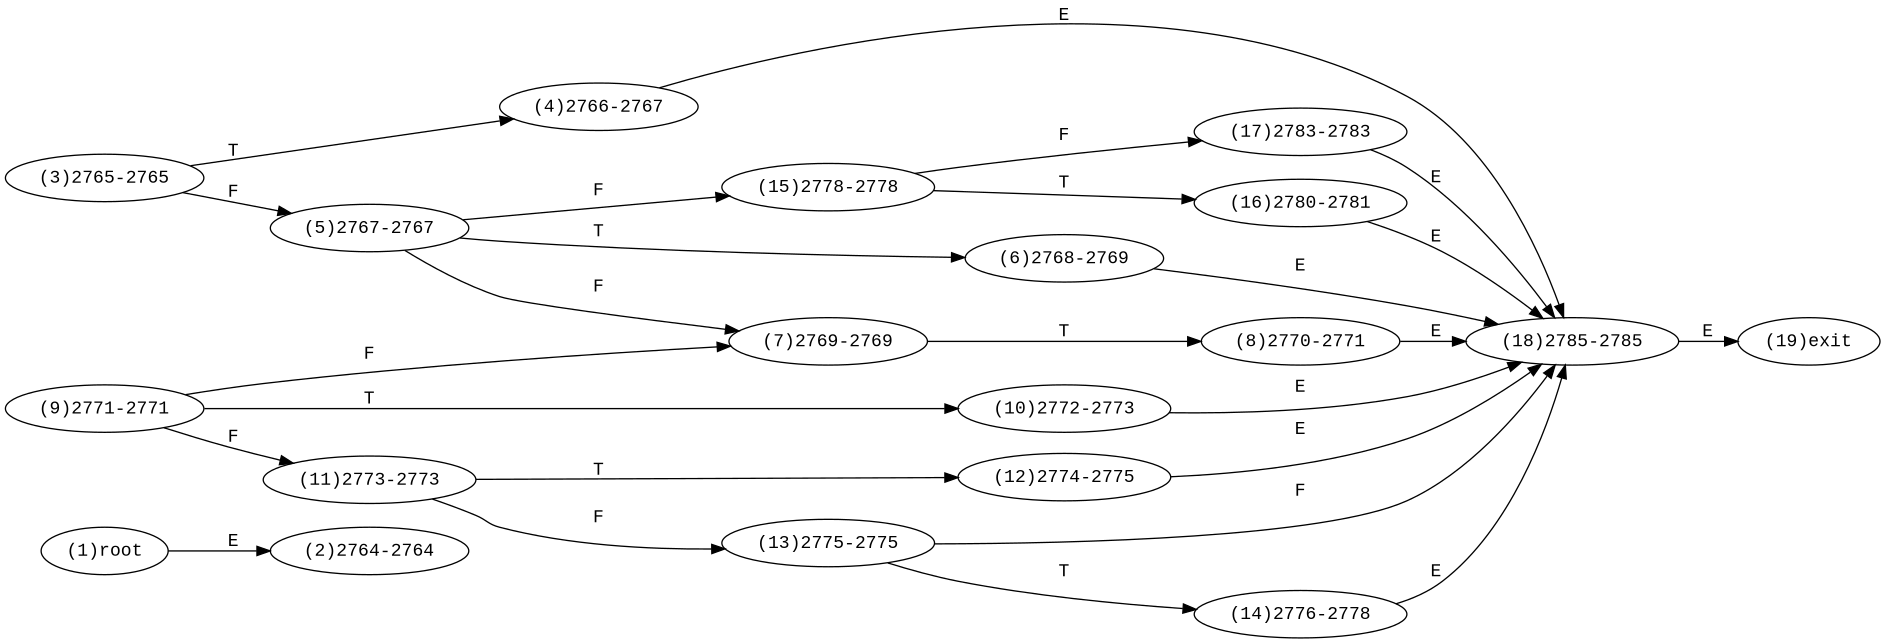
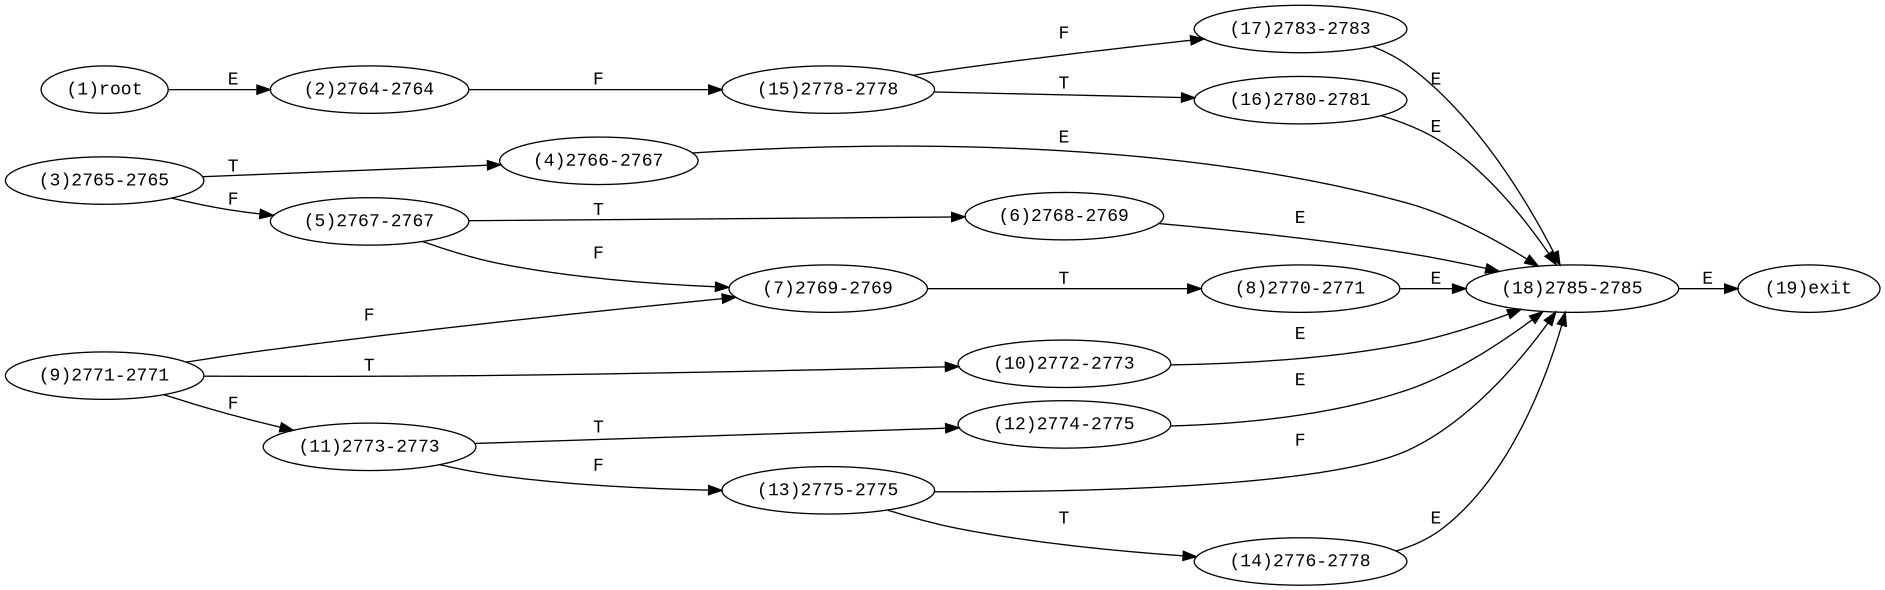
edge "(5)2767-2767" -> "(15)2778-2778": now "(2)2764-2764" -> "(15)2778-2778"
